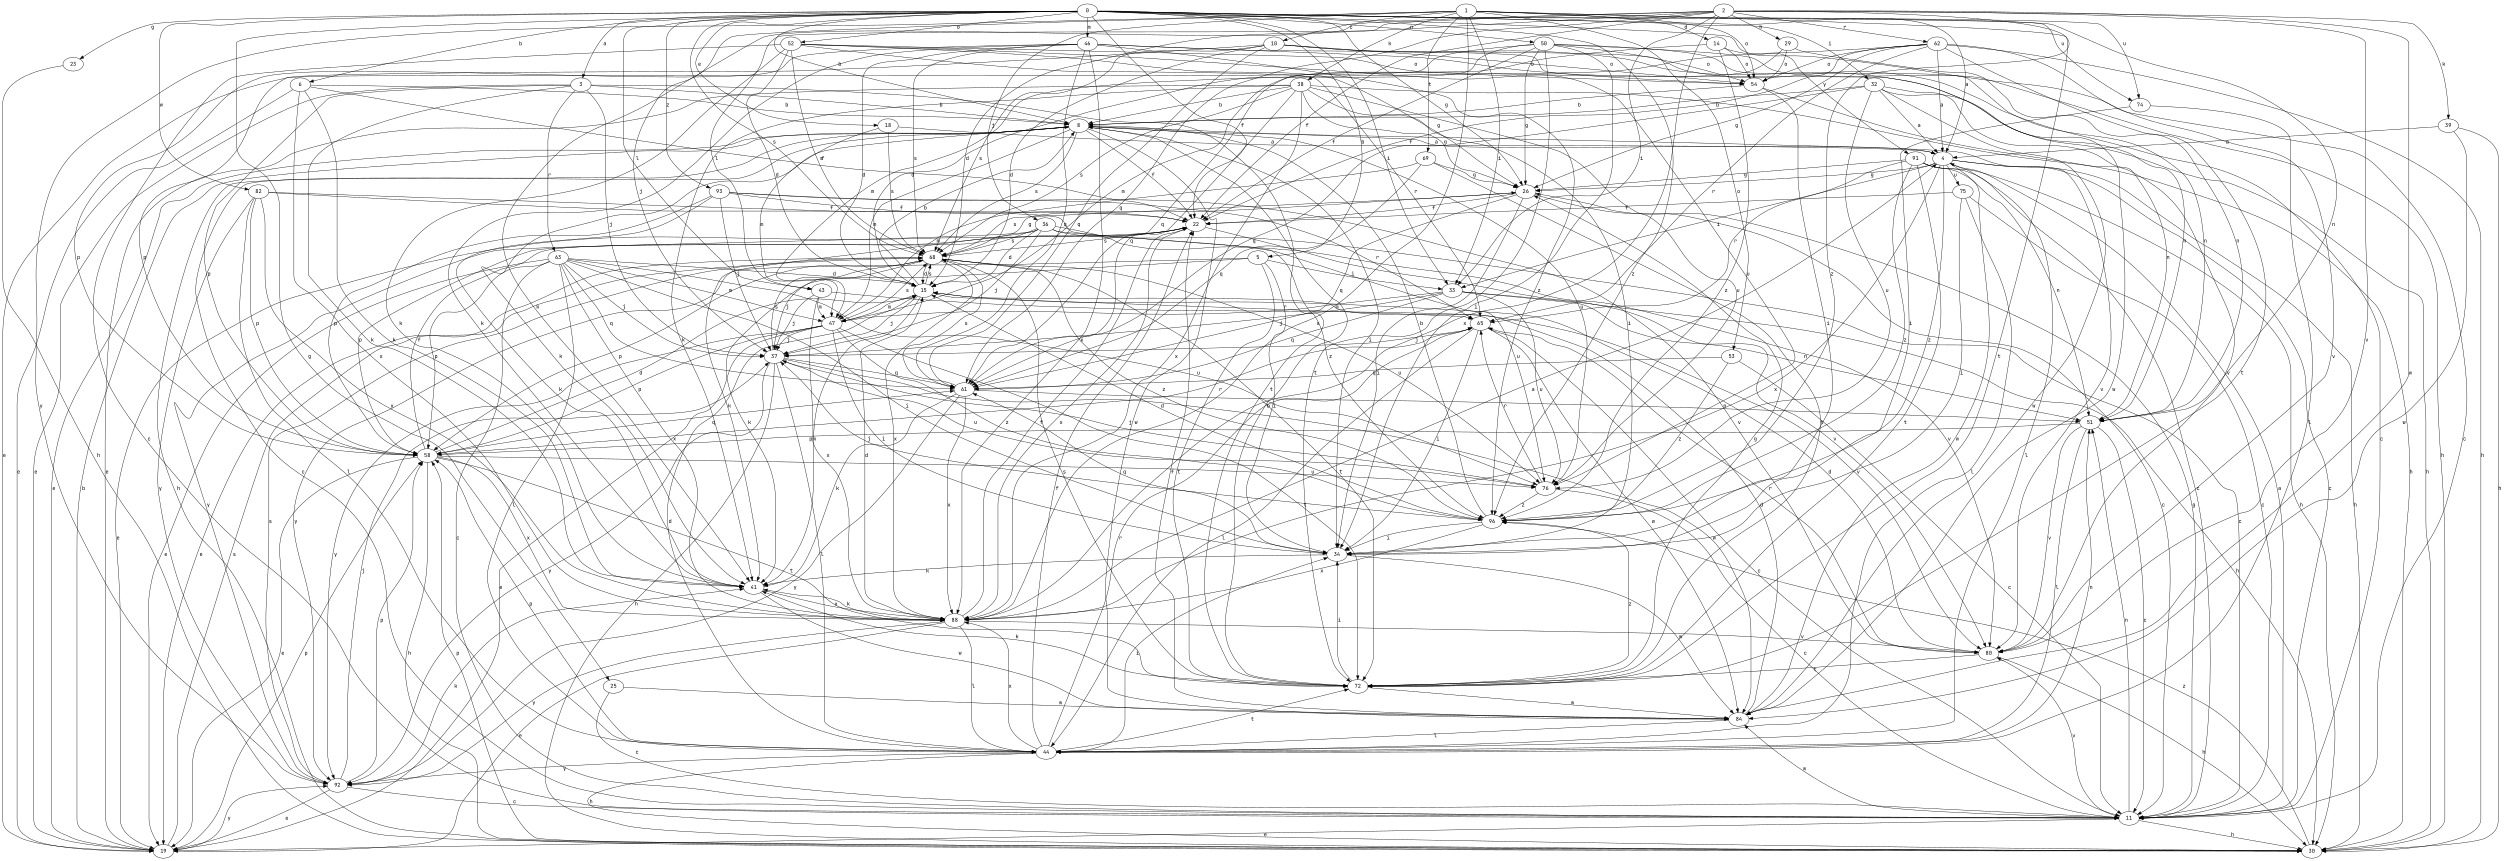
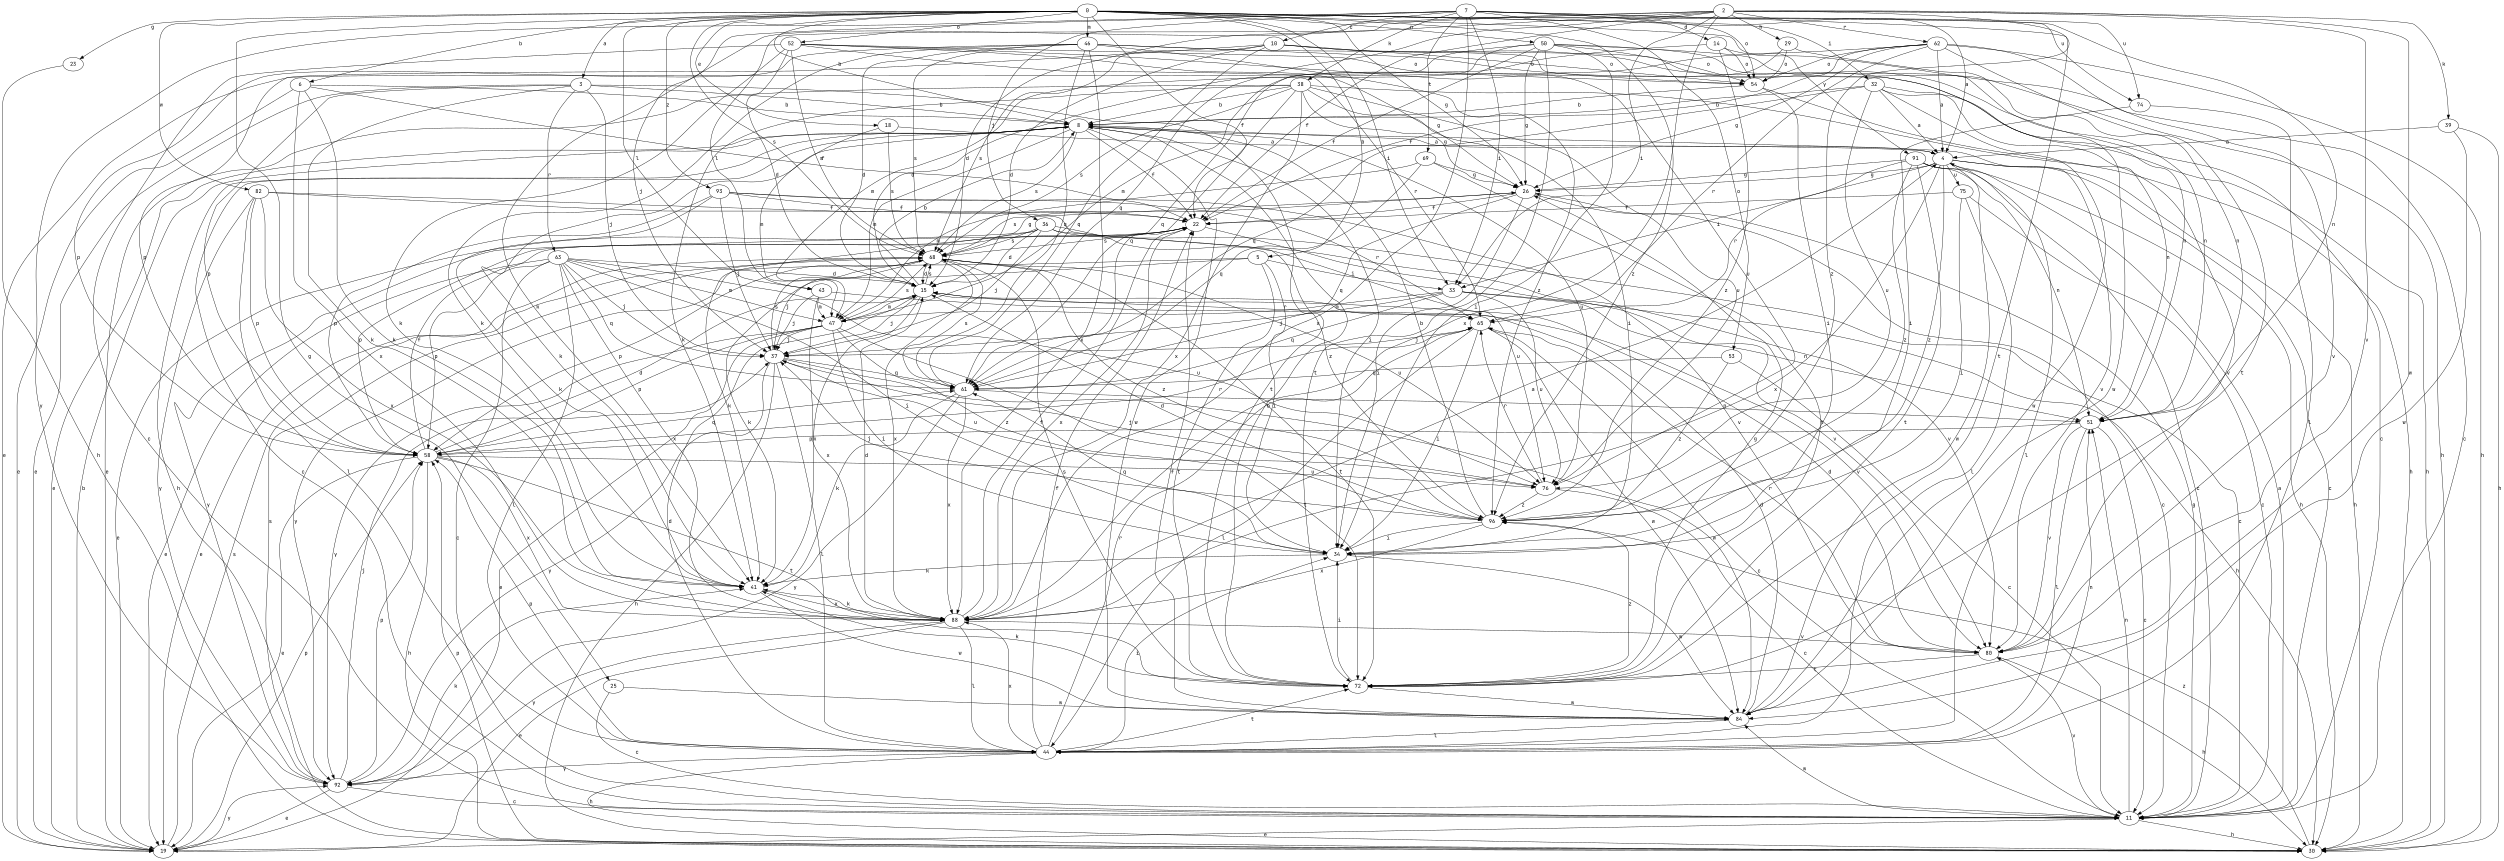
node "1": label "1" -> "7"
